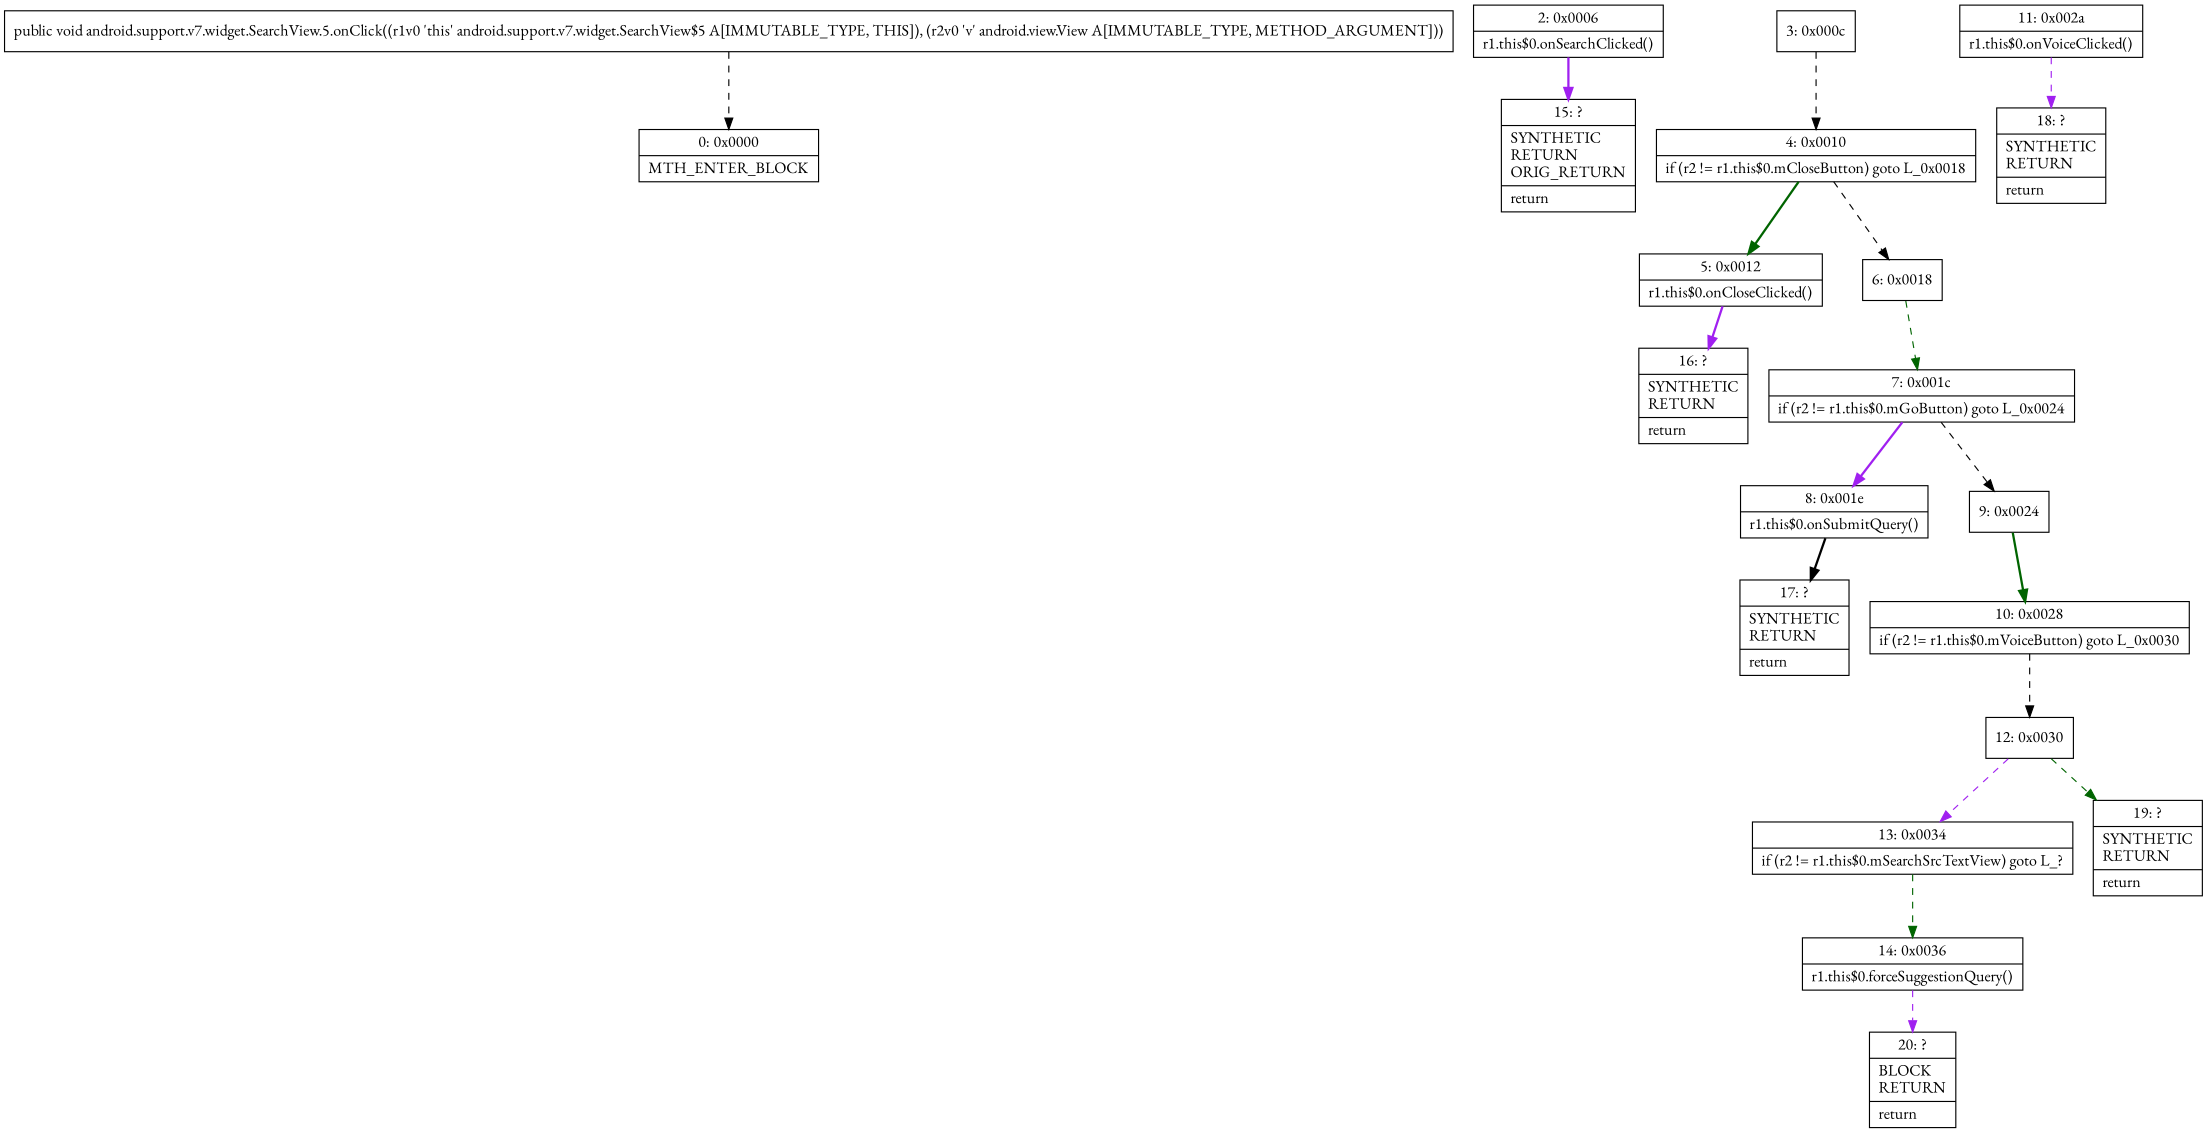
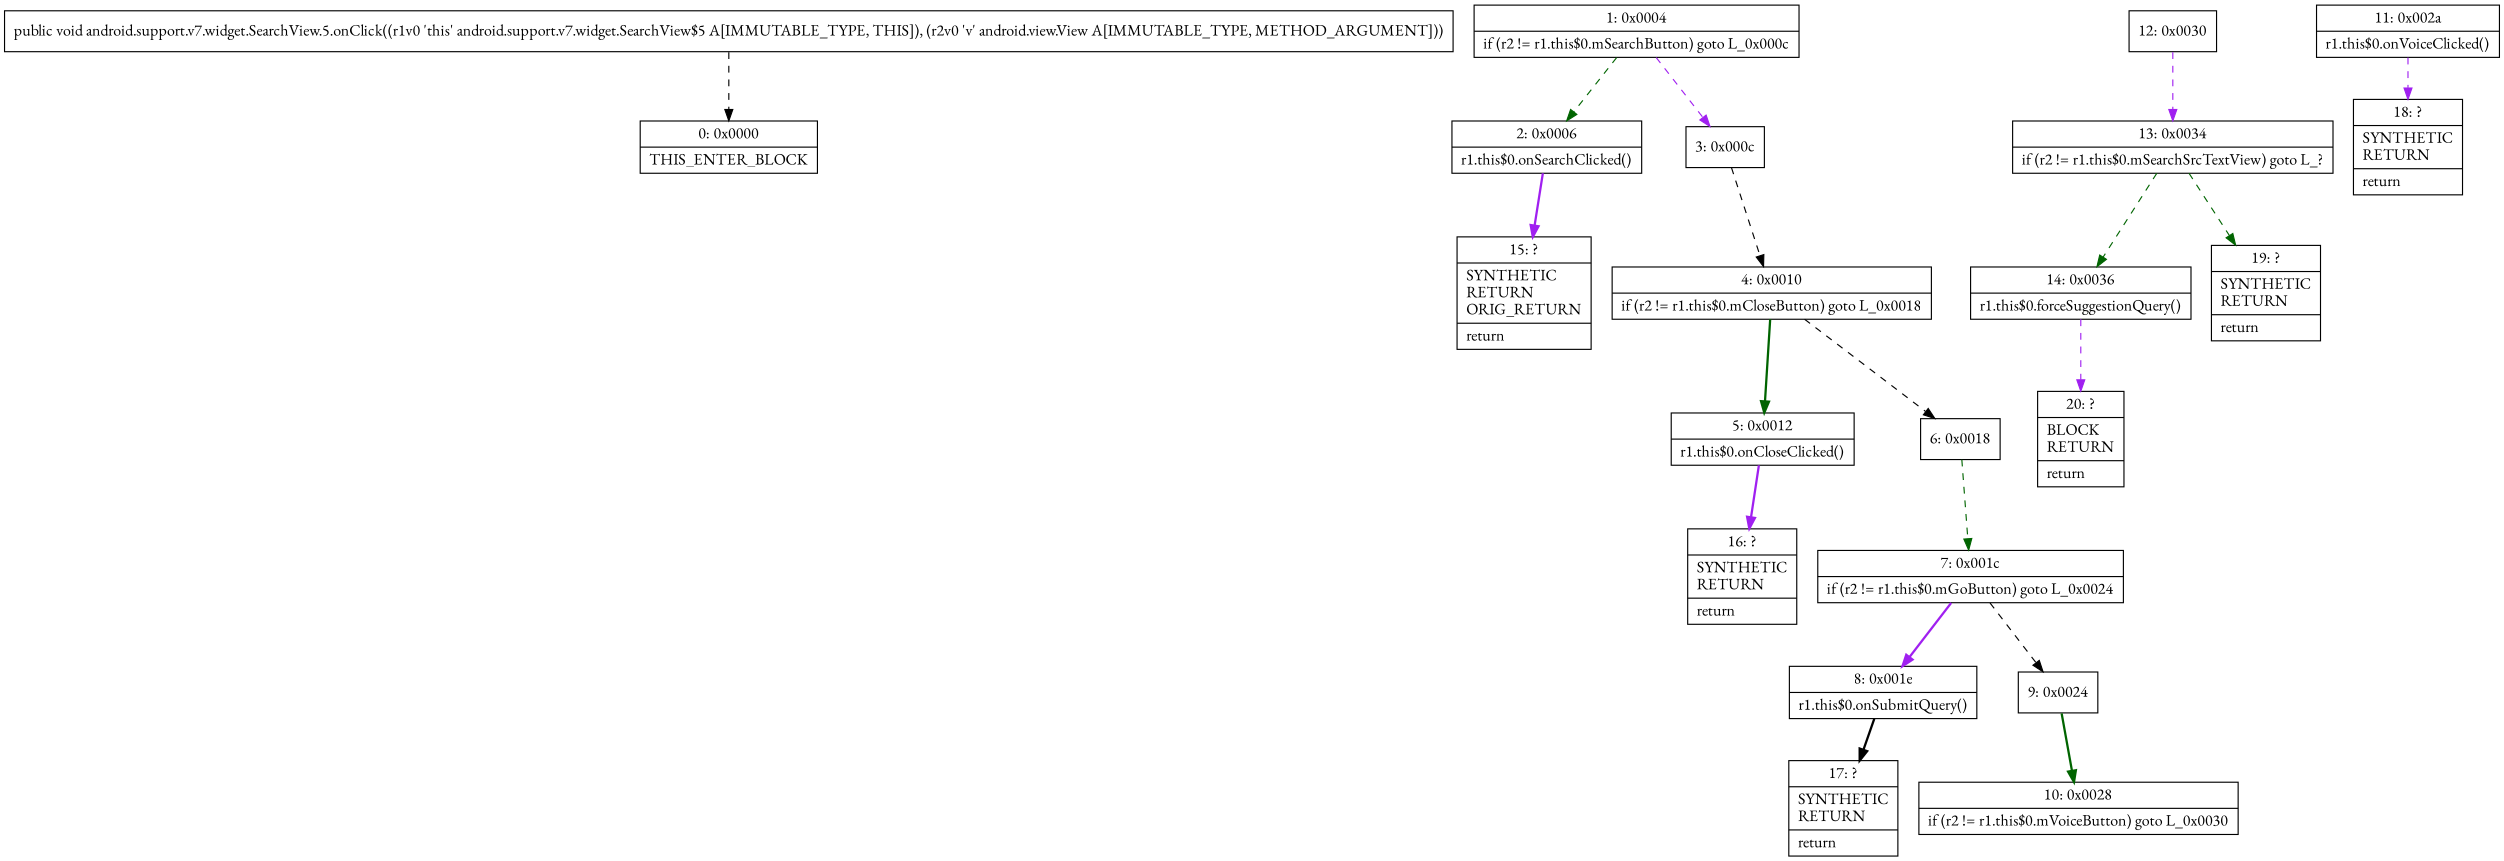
node "1: 0x0004": added
node "0: 0x0000": text "MTH_ENTER_BLOCK" -> "THIS_ENTER_BLOCK"
edge "10: 0x0028" -> "12: 0x0030": removed
edge "12: 0x0030" -> "19: ?": now "13: 0x0034" -> "19: ?"
